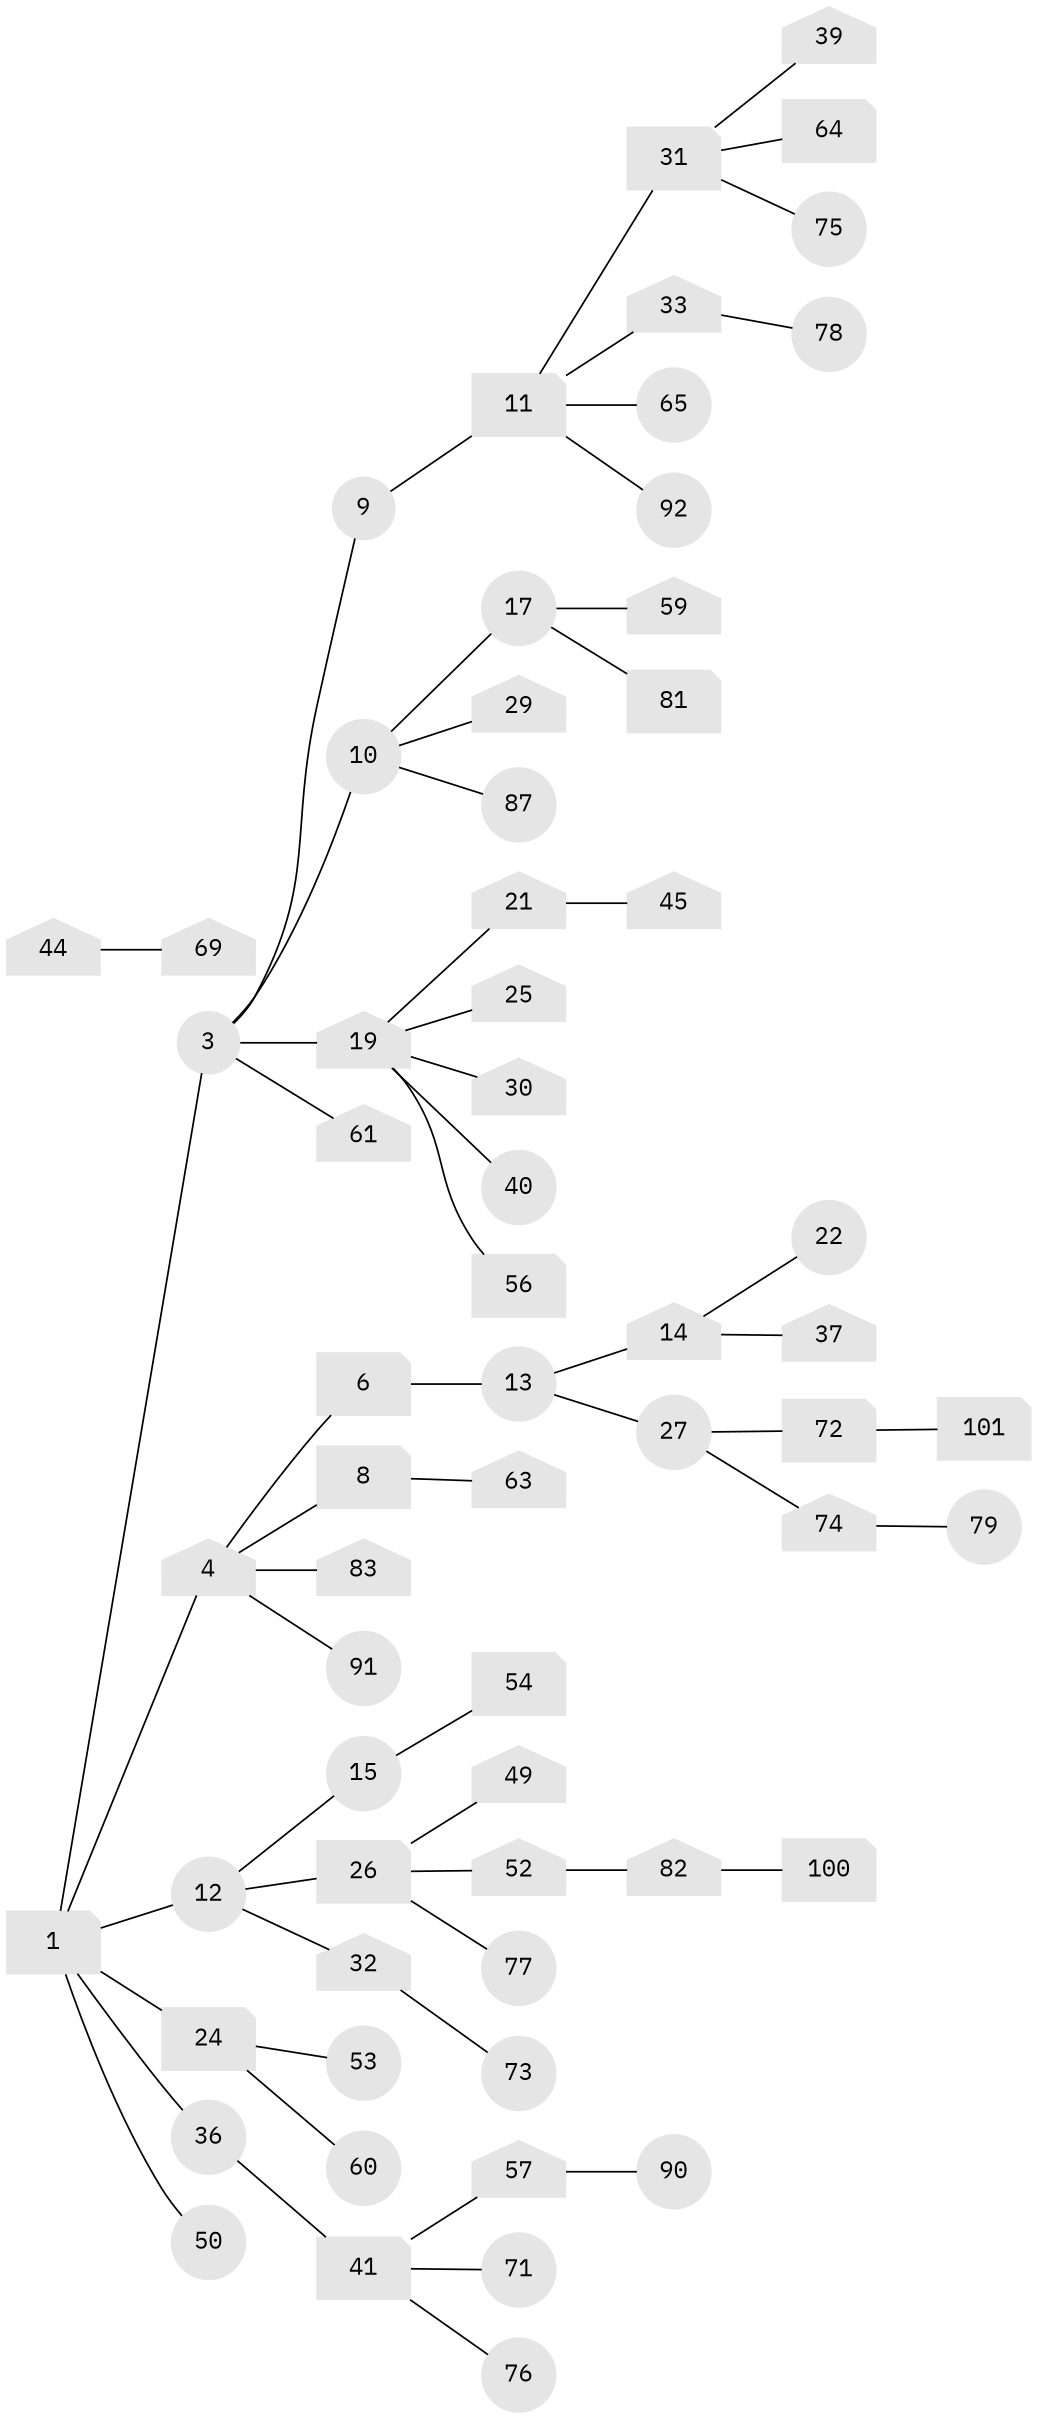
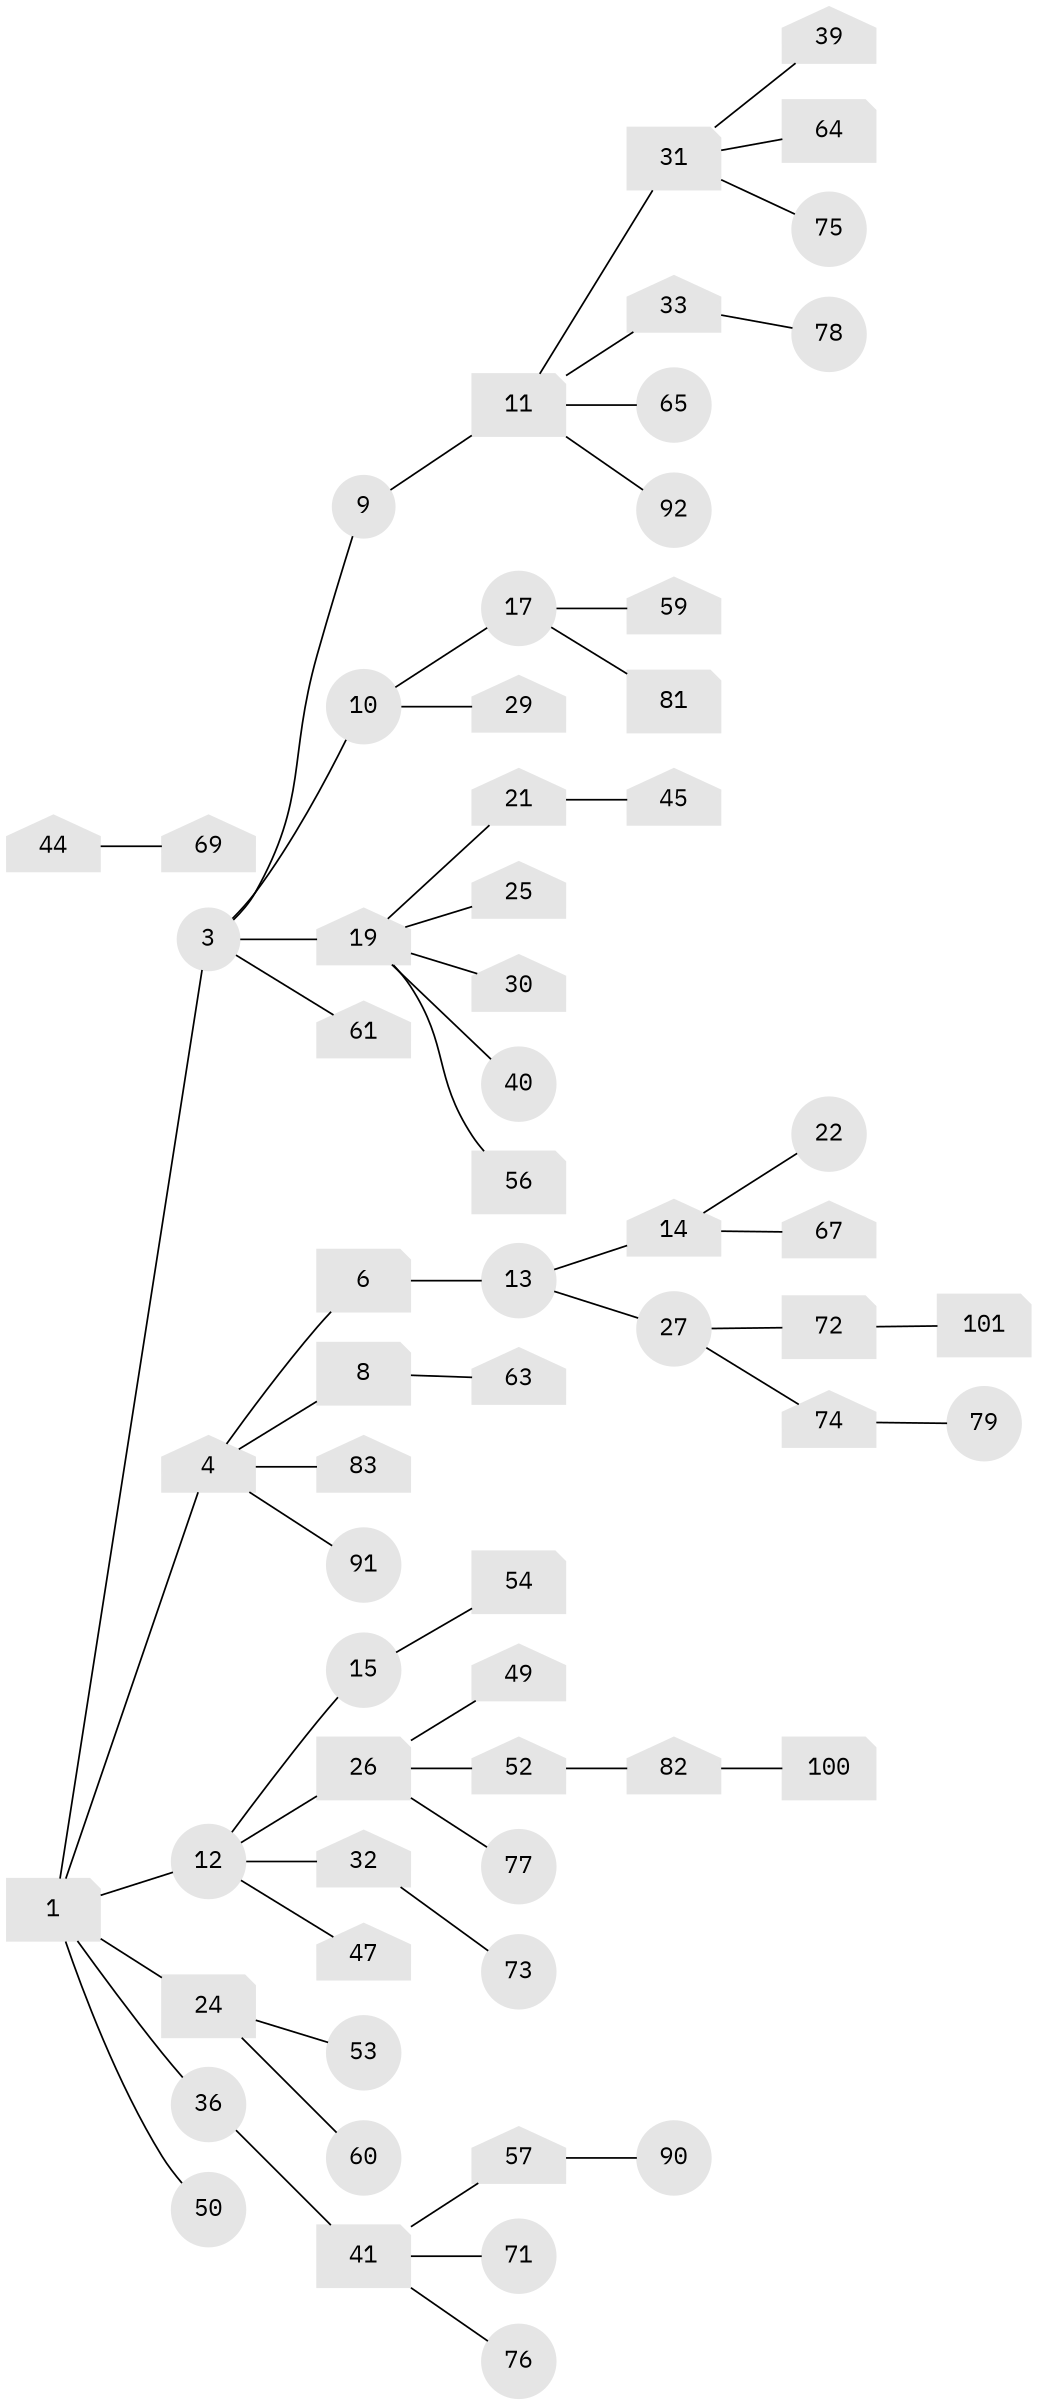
node "87": removed
node "37": label "37" -> "67"
node "47": added
